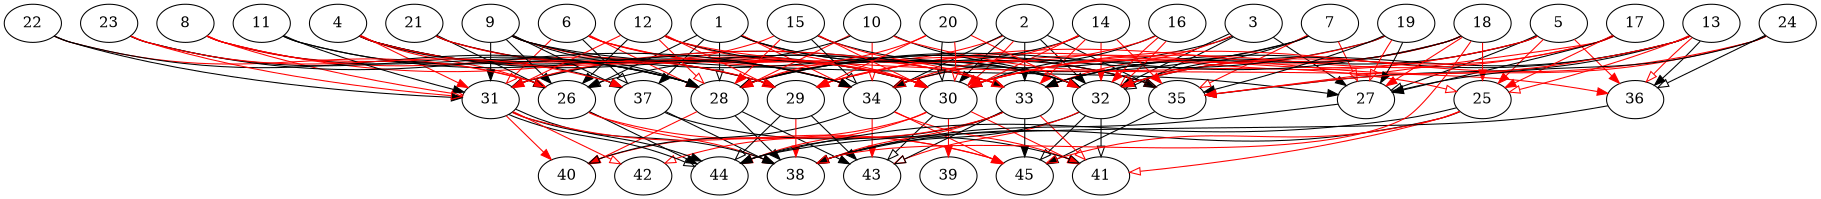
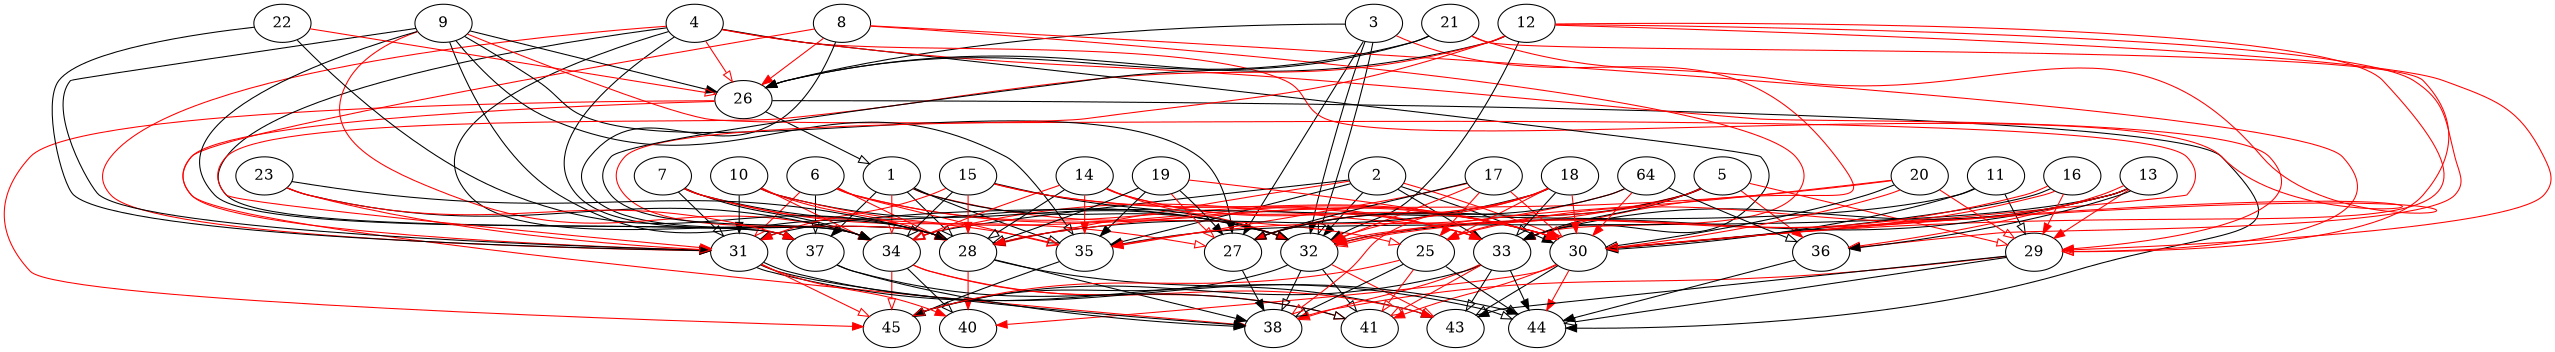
node "24": label "24" -> "64"
edge "1" -> "26": reversed
node "42": removed
node "39": removed
